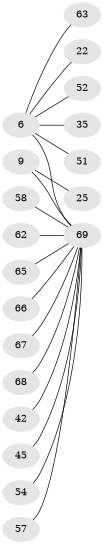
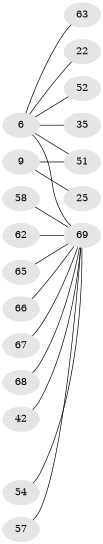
edge "9" -- "69": now "9" -- "51"
node "45": removed
